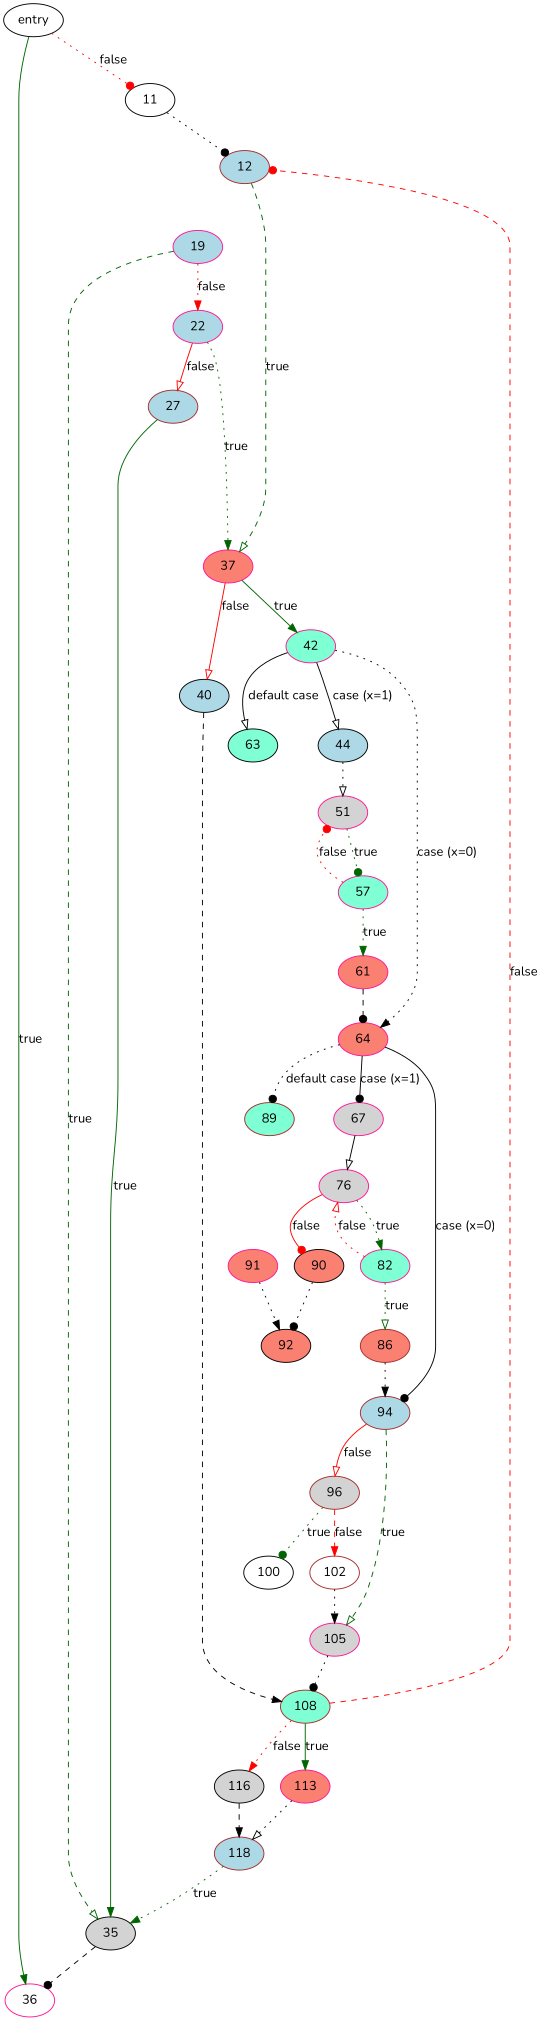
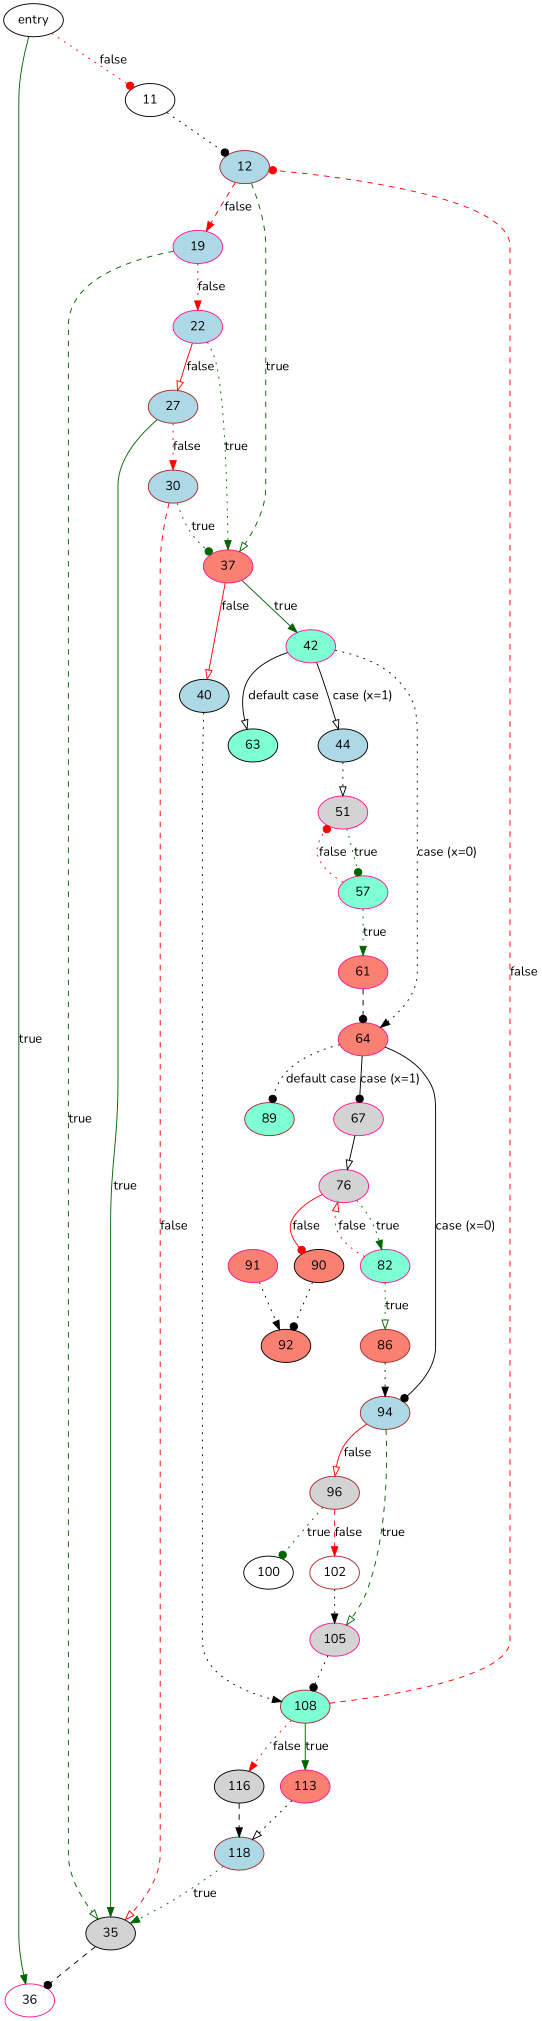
edge "12" -> "19": added, label "false"
node "30": added
edge "40" -> "108": style dashed -> dotted
